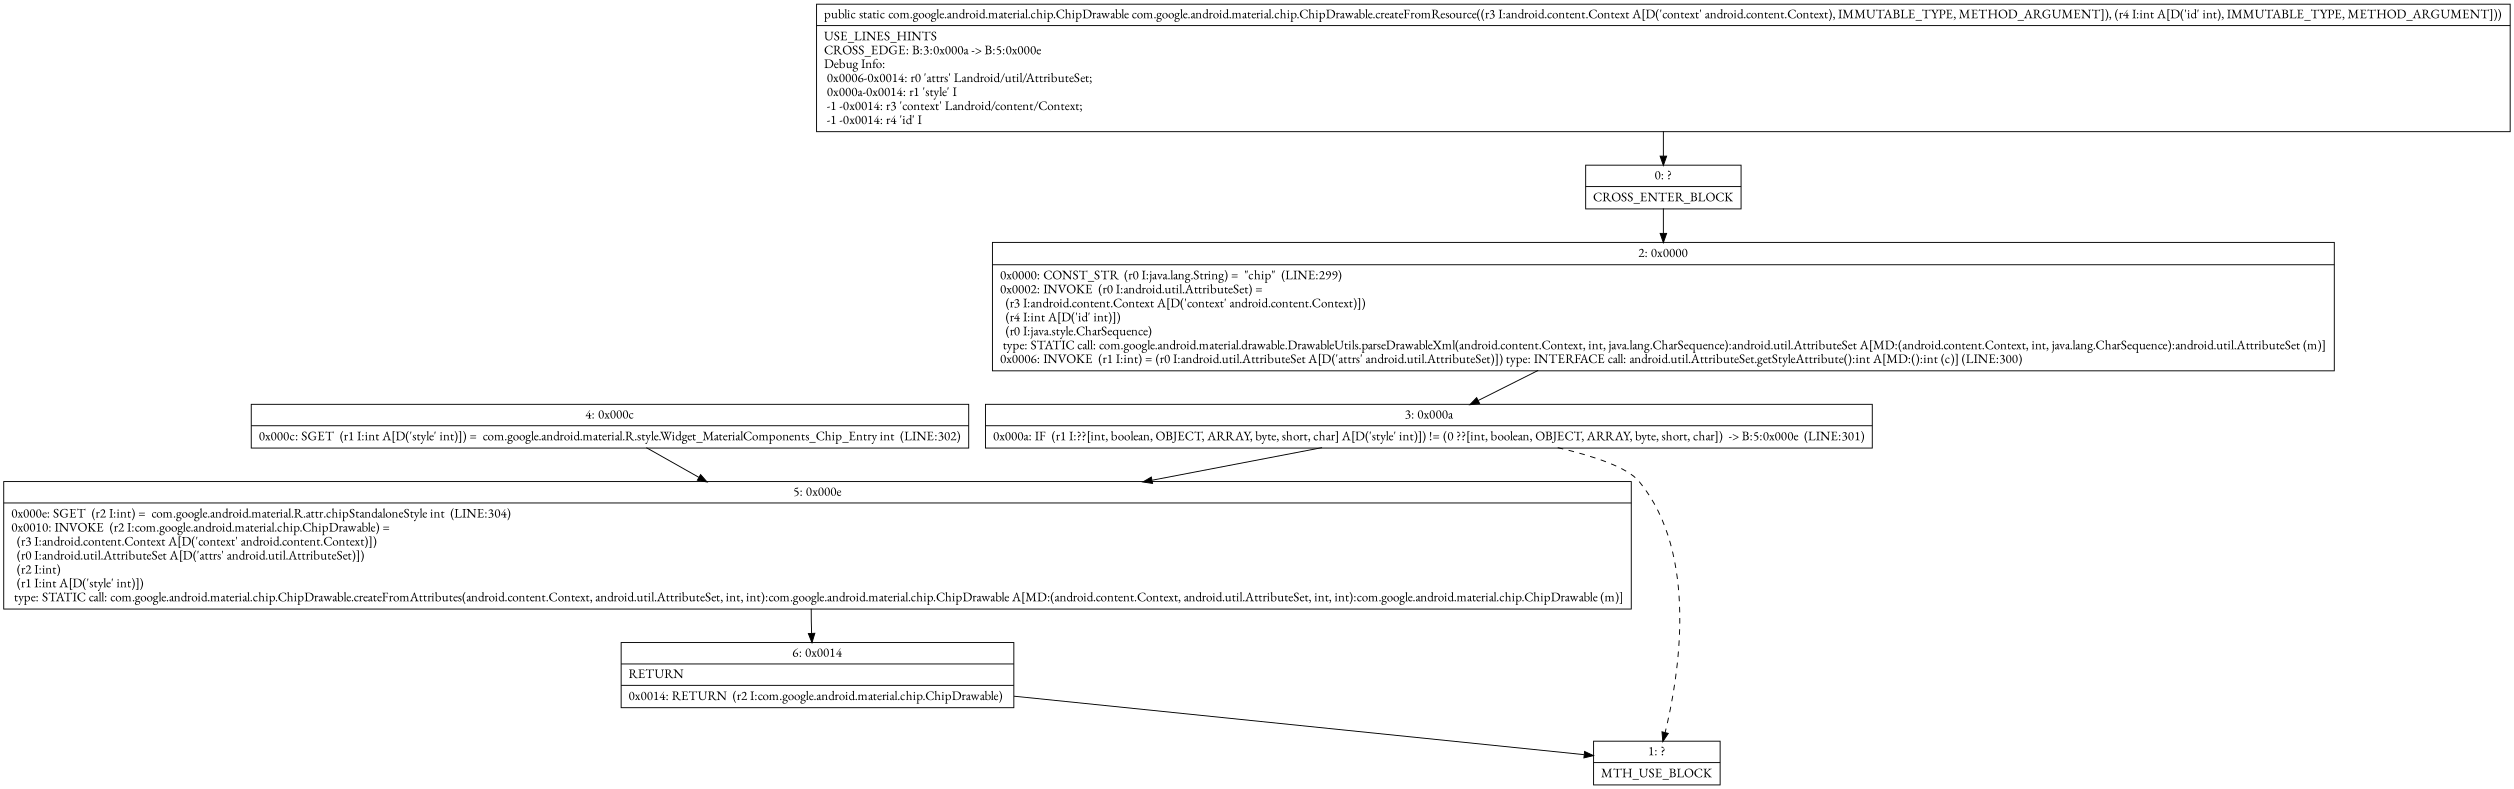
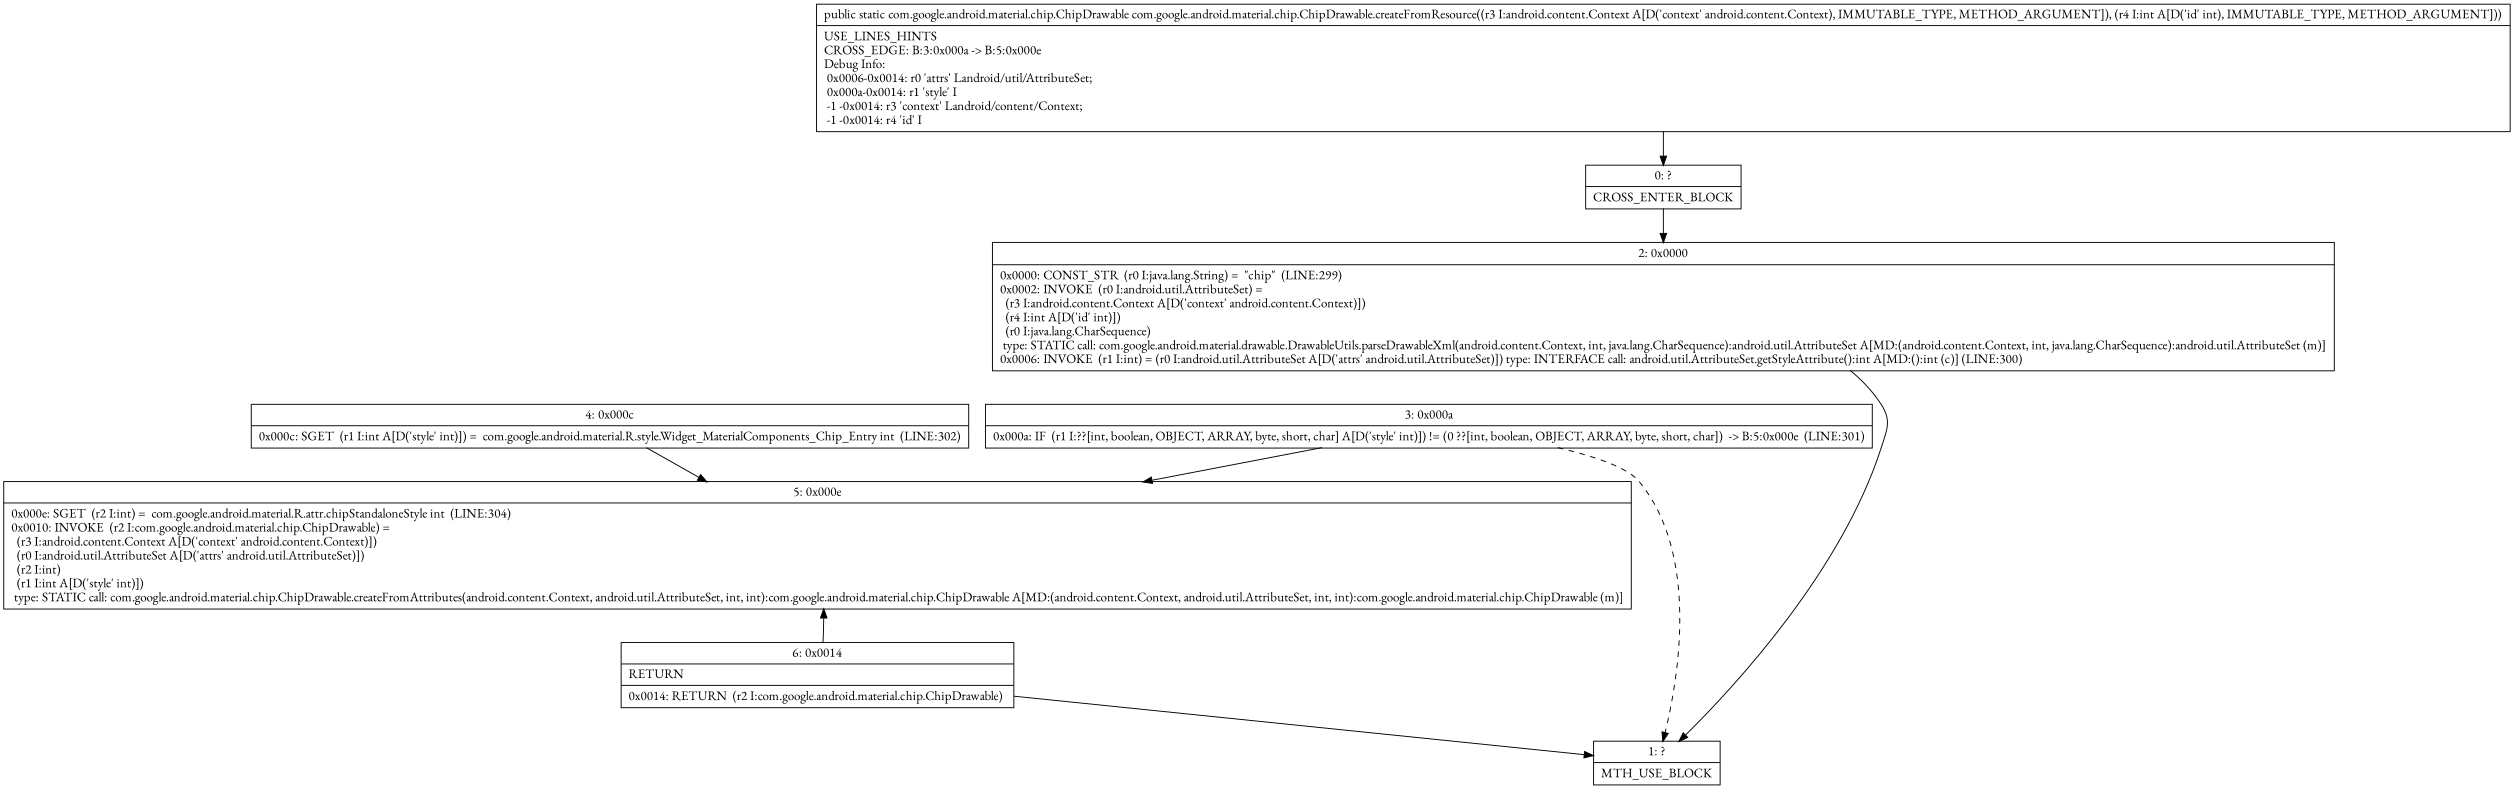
node "2: 0x0000": text "(r0 I:java.style.CharSequence)" -> "(r0 I:java.lang.CharSequence)"
edge "2: 0x0000" -> "3: 0x000a": now "2: 0x0000" -> "1: ?"
edge "5: 0x000e" -> "6: 0x0014": reversed
